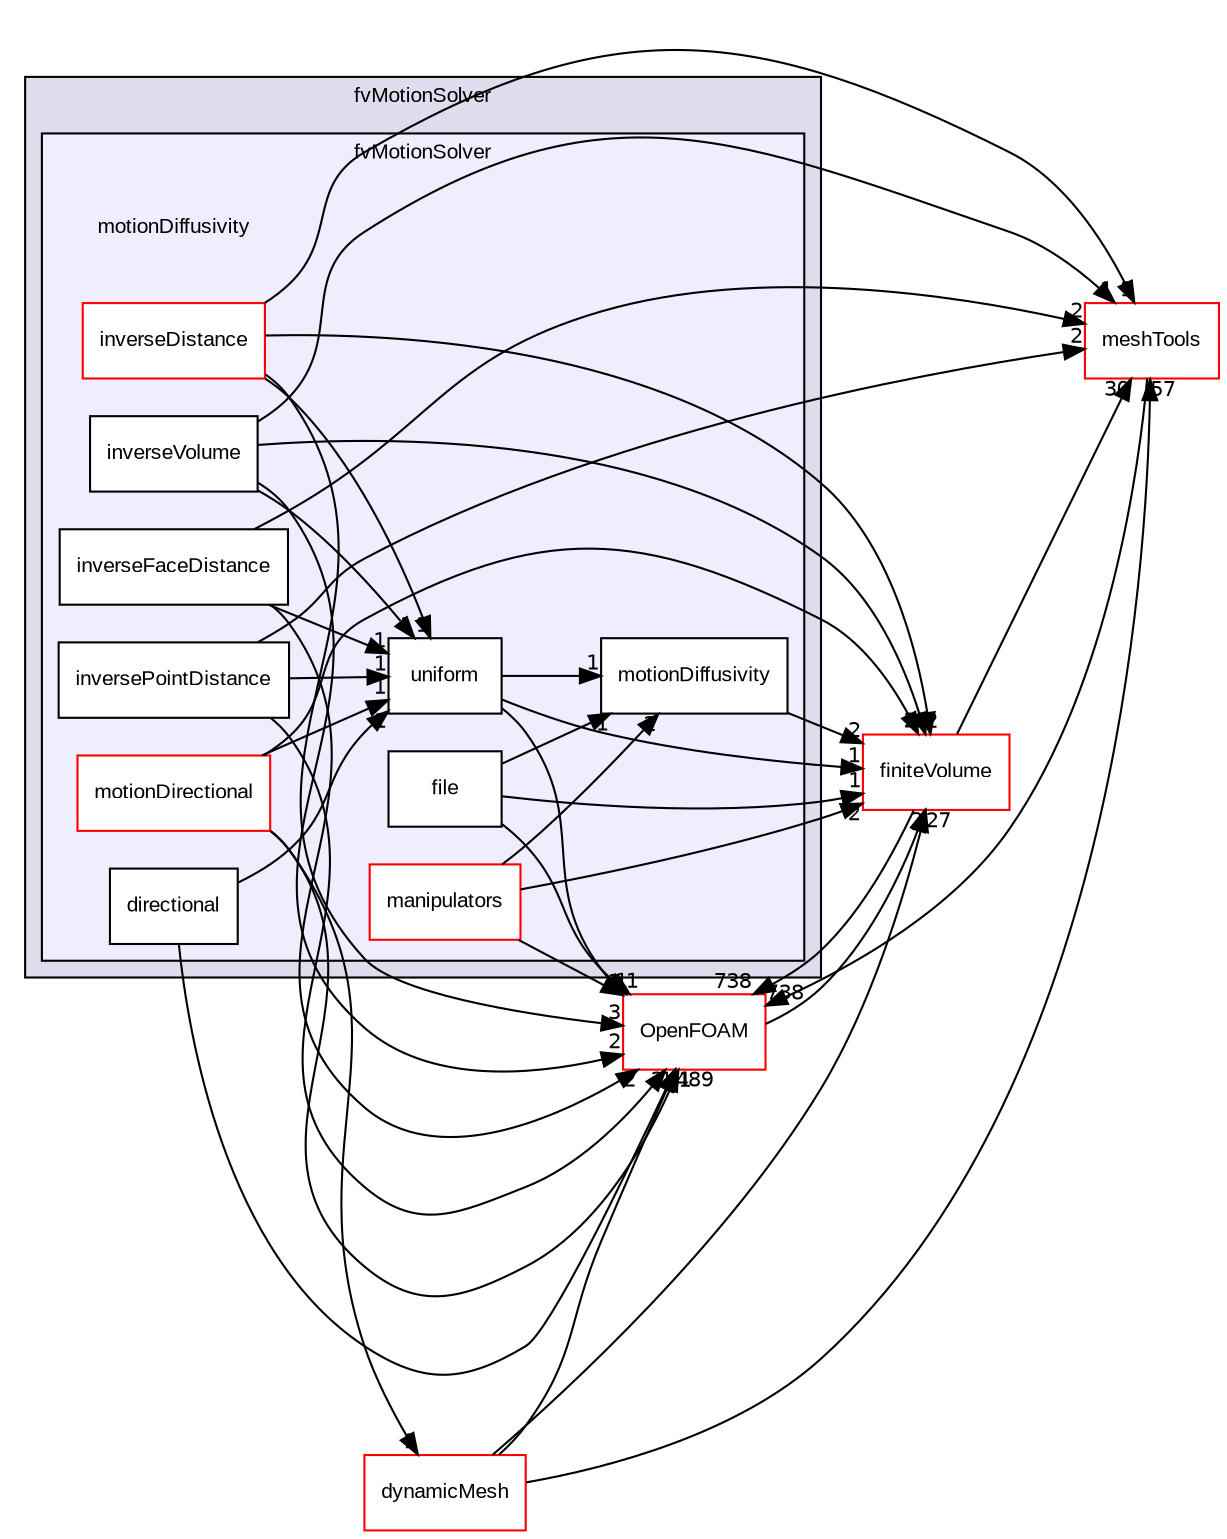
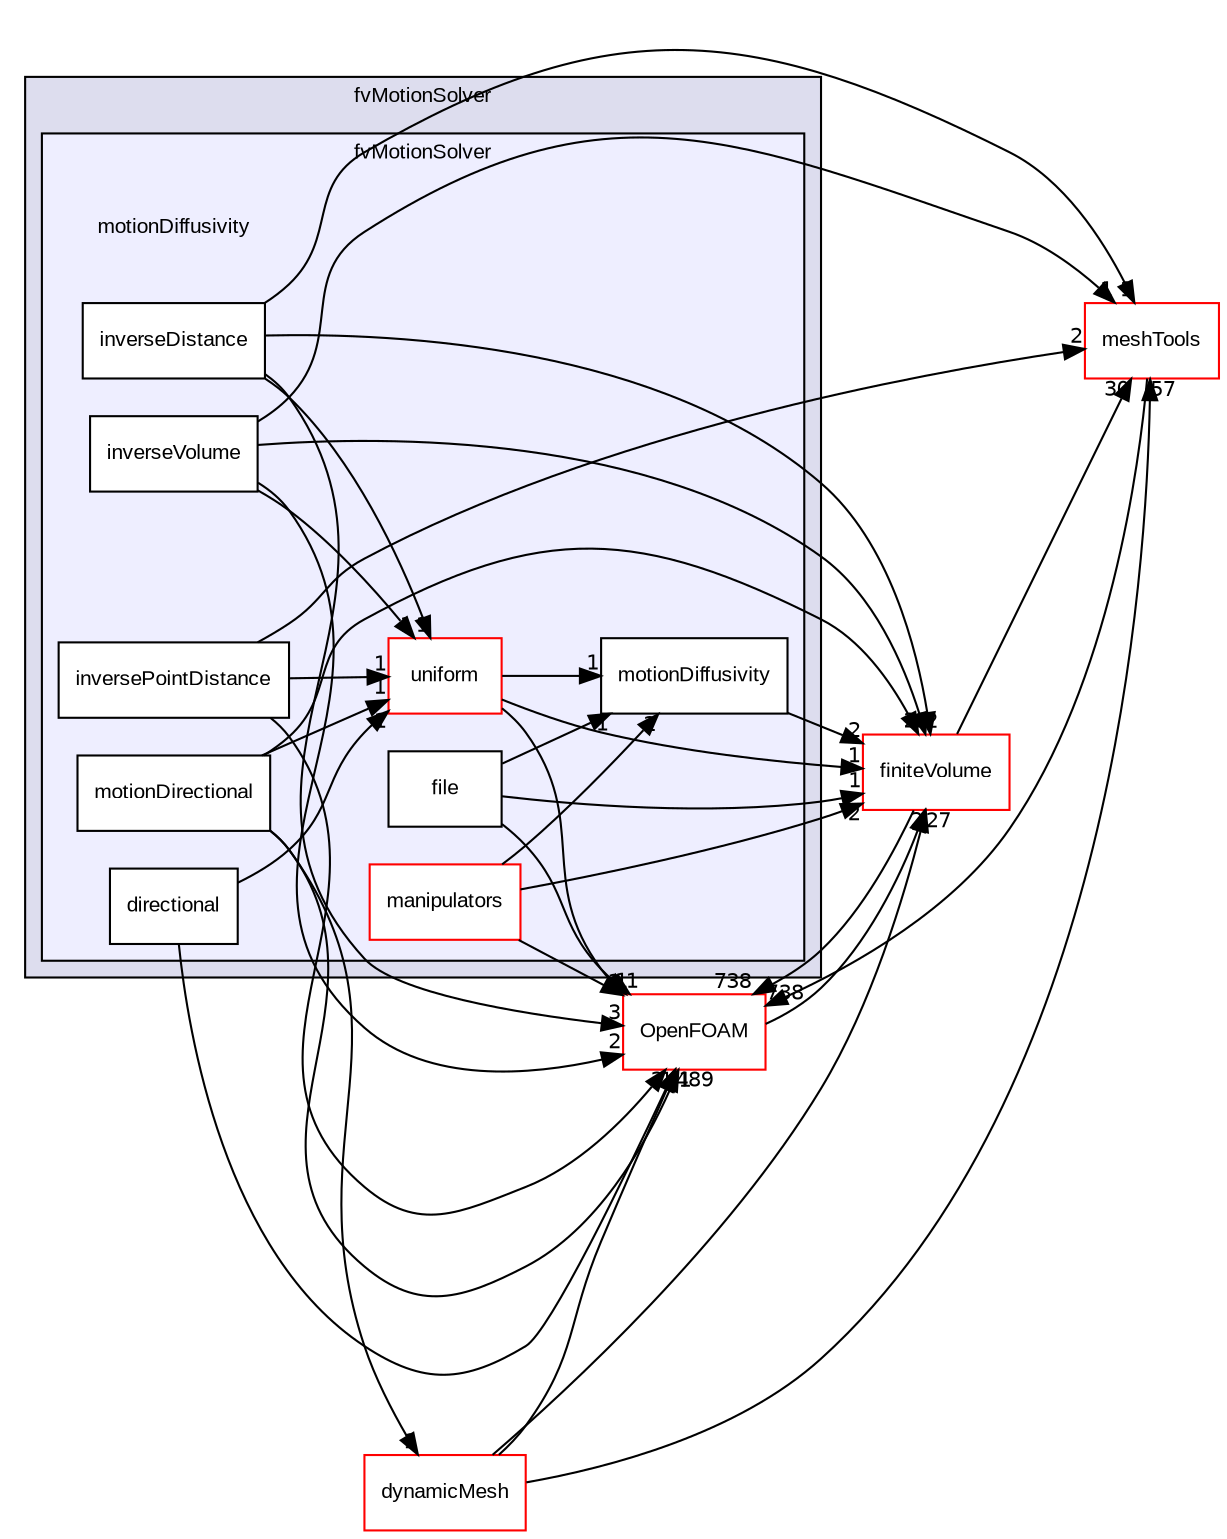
node "inverseDistance": color red -> black
node "inverseFaceDistance": removed
node "uniform": color black -> red
node "motionDirectional": color red -> black
